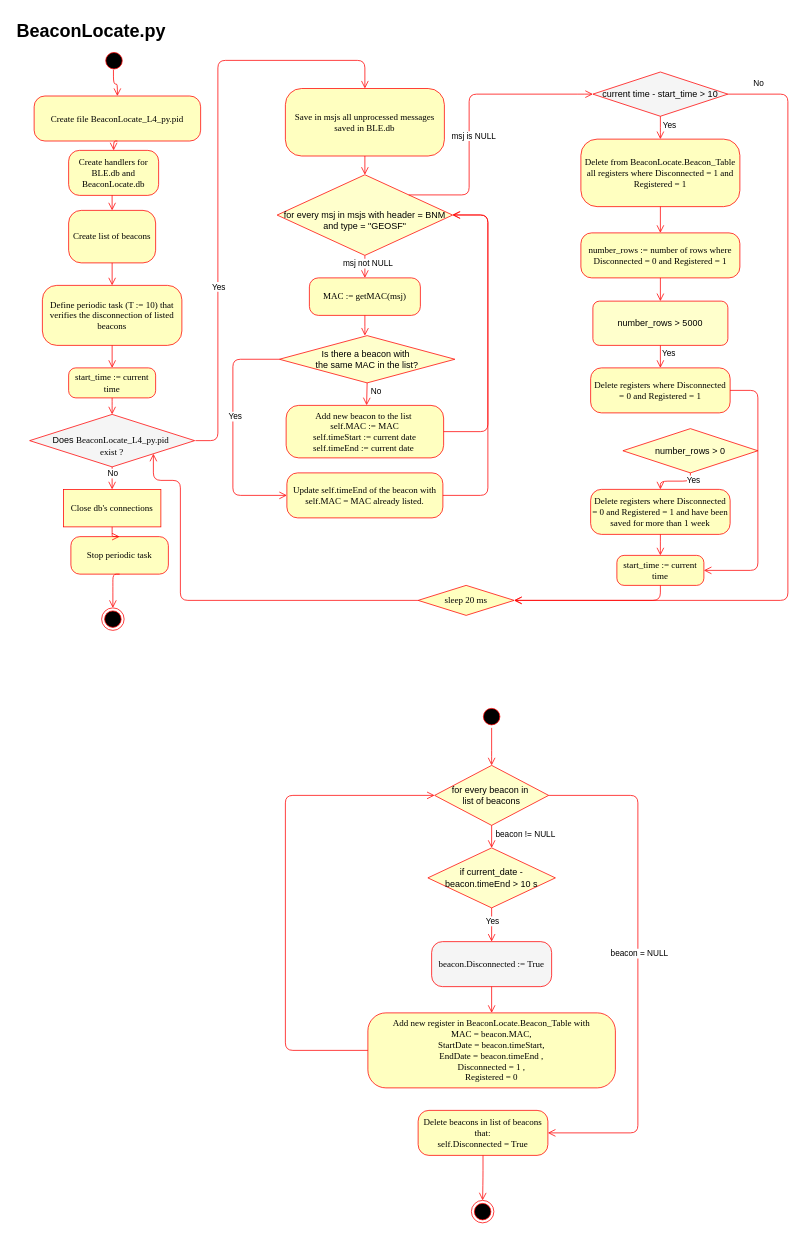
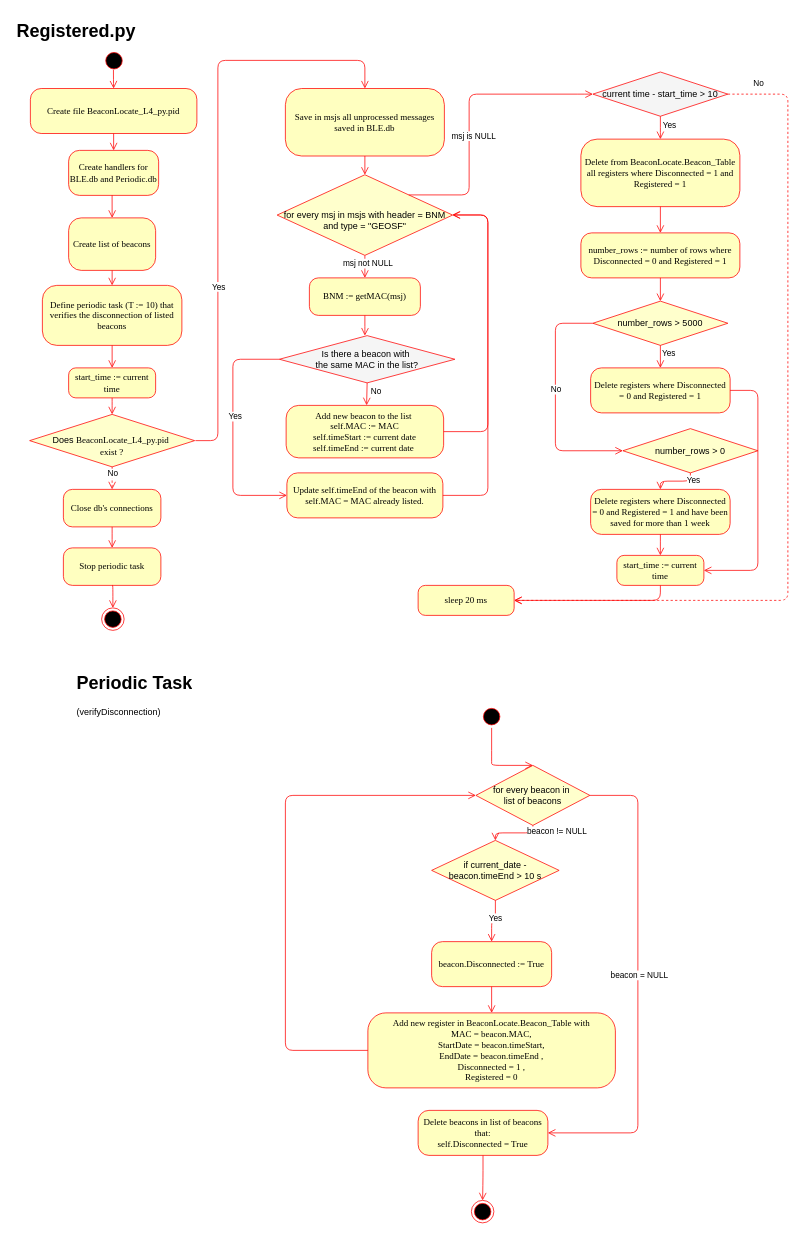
node "BeaconLocate.py": label "BeaconLocate.py" -> "Registered.py"
node "Create file BeaconLocate_L4_py.pid": moved (117, 119) -> (114, 111)
node "Create handlers for BLE.db and BeaconLocate.db": label "Create handlers for BLE.db and BeaconLocate.db" -> "Create handlers for BLE.db and Periodic.db"
node "Create list of beacons": moved (112, 237) -> (112, 244)
node "MAC := getMAC(msj)": label "MAC := getMAC(msj)" -> "BNM := getMAC(msj)"
node "number_rows > 5000": shape rounded rectangle -> diamond
node "Is there a beacon with the same MAC in the list?": fillcolor #ffffcc -> #f5f5f5
edge "current time - start_time > 10" -> "sleep 20 ms": style solid -> dashed
edge "number_rows > 5000" -> "number_rows > 0": added, label "No"
node "Does BeaconLocate_L4_py.pid exist ?": fillcolor #f5f5f5 -> #ffffcc
edge "Does BeaconLocate_L4_py.pid exist ?" -> "Close db's connections": style solid -> dashed
node "Close db's connections": shape rectangle -> rounded rectangle
node "Stop periodic task": moved (120, 555) -> (112, 567)
edge "sleep 20 ms" -> "Does BeaconLocate_L4_py.pid exist ?": removed
node "sleep 20 ms": shape diamond -> rounded rectangle
node "Periodic Task(verifyDisconnection)": added
node "for every beacon in list of beacons": moved (492, 795) -> (533, 795)
node "if current_date - beacon.timeEnd > 10 s": moved (492, 878) -> (495, 870)
node "beacon.Disconnected := True": fillcolor #f5f5f5 -> #ffffc0
